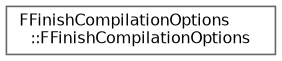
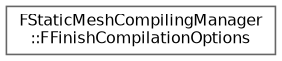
node "FFinishCompilationOptions ::FFinishCompilationOptions": label "FFinishCompilationOptions ::FFinishCompilationOptions" -> "FStaticMeshCompilingManager ::FFinishCompilationOptions"
